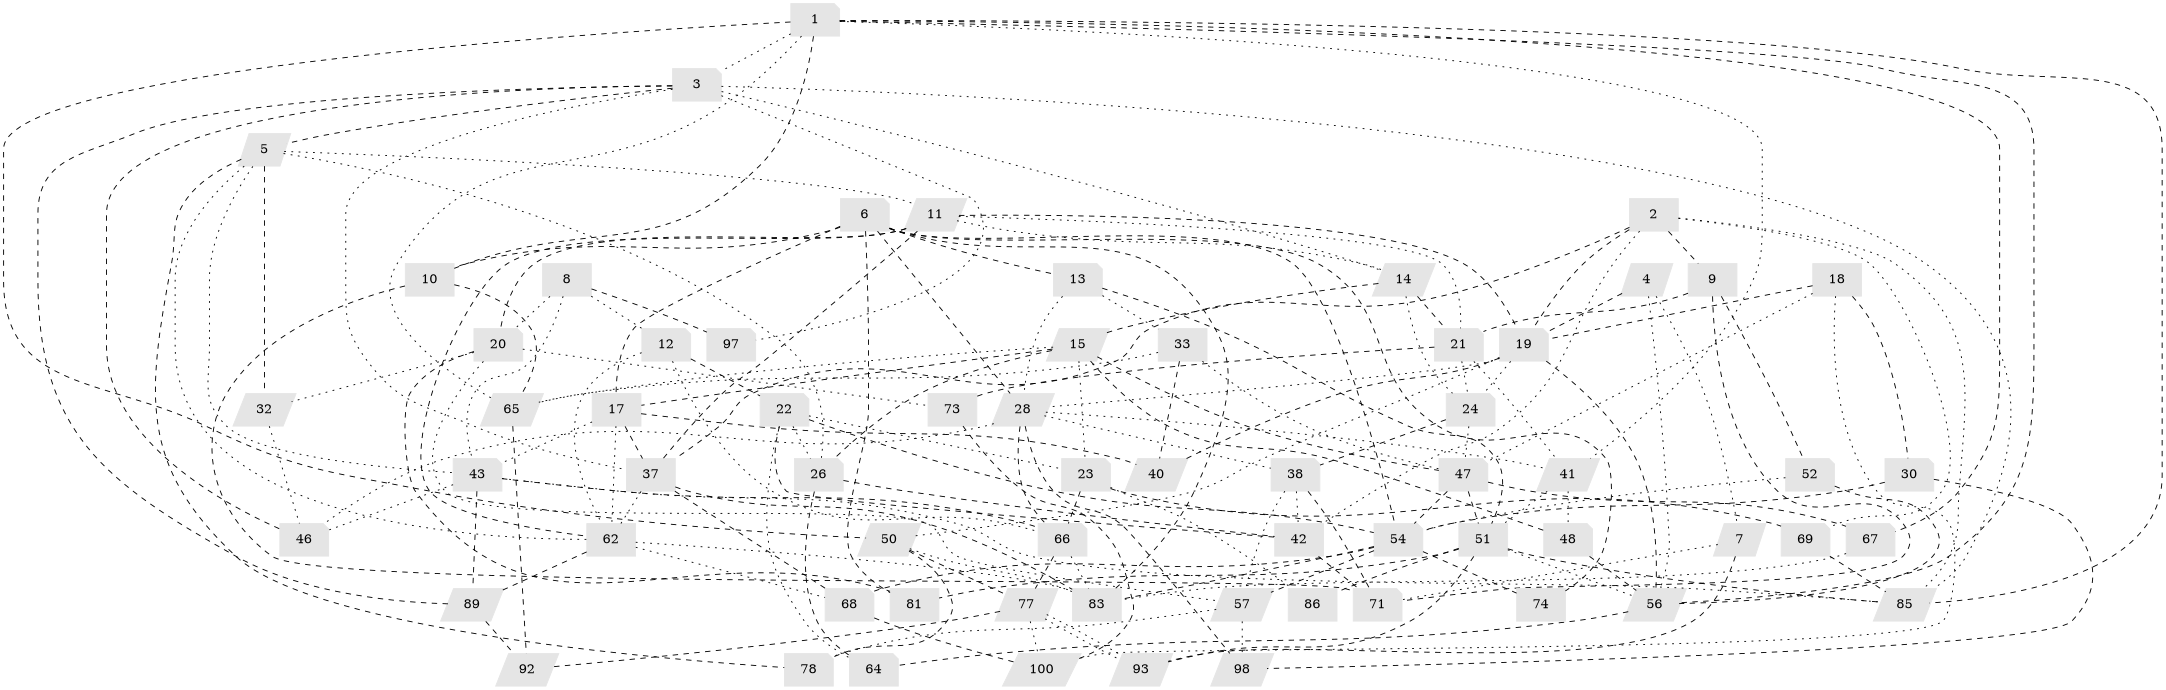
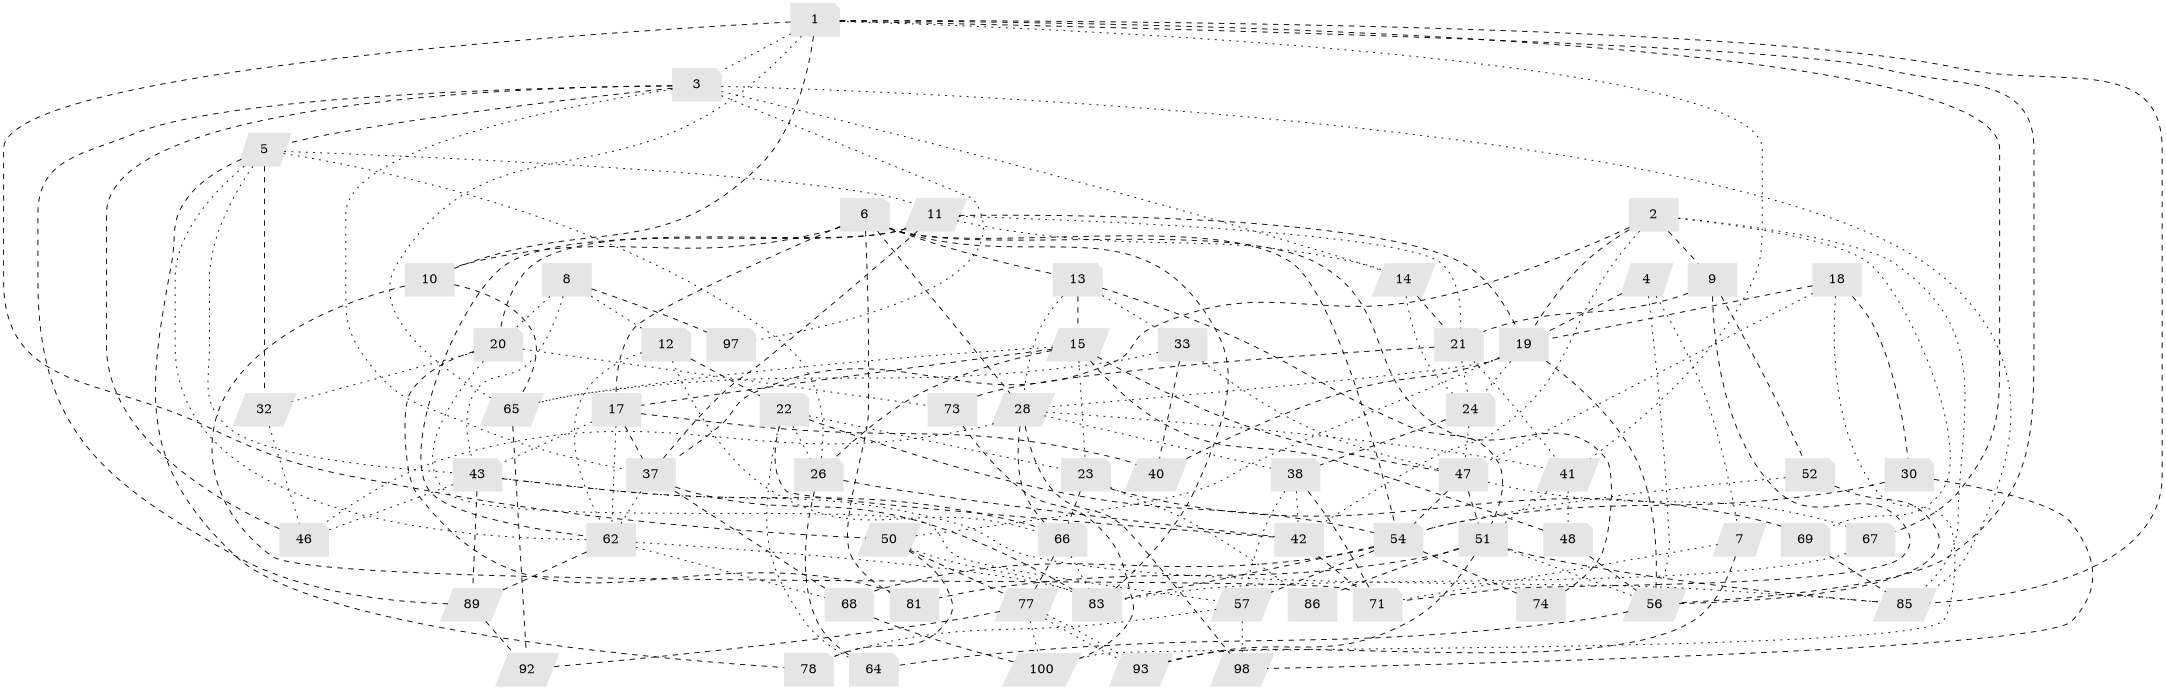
edge "14" -- "15": now "13" -- "15"
edge "47" -- "67": style dashed -> dotted
